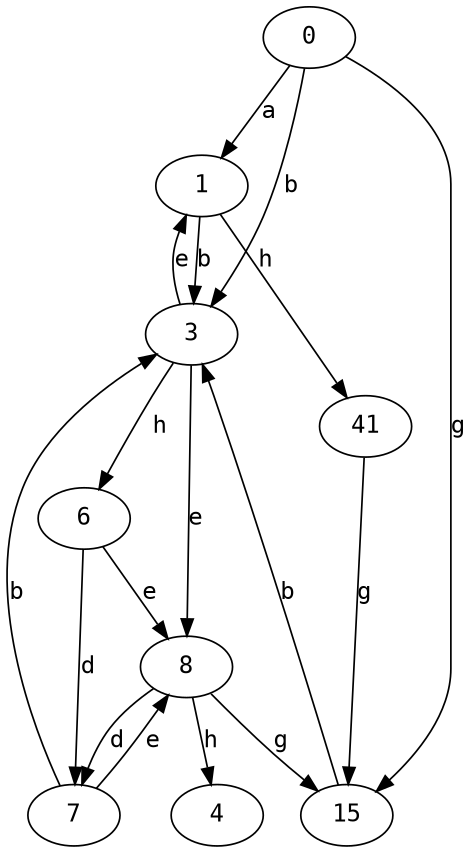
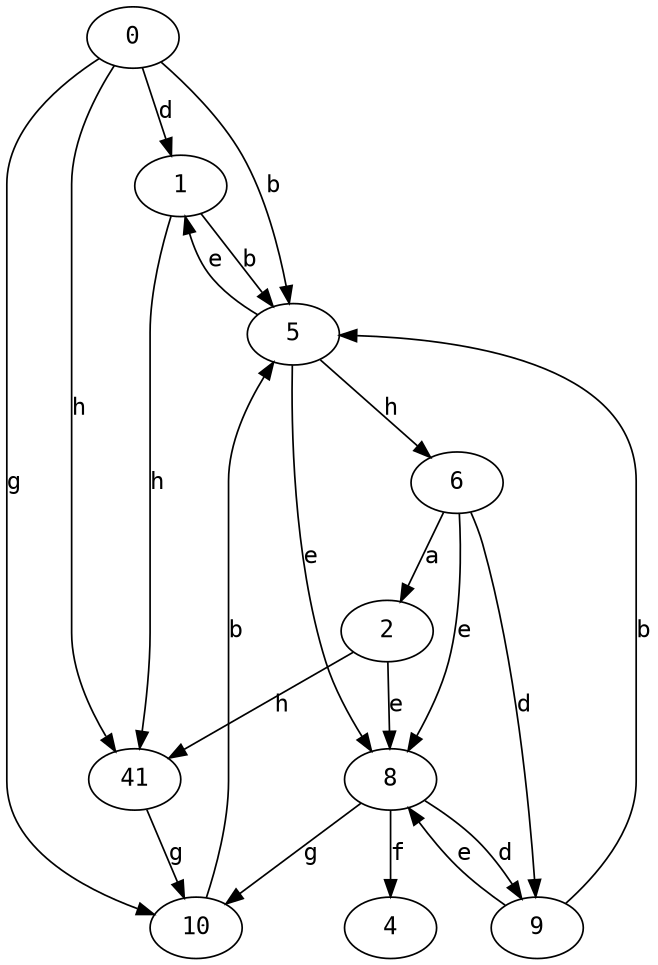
edge "0" -> "1": label "a" -> "d"
node "3": label "3" -> "5"
edge "0" -> "41": added, label "h"
node "2": added
edge "8" -> "4": label "h" -> "f"
node "7": label "7" -> "9"
node "15": label "15" -> "10"
